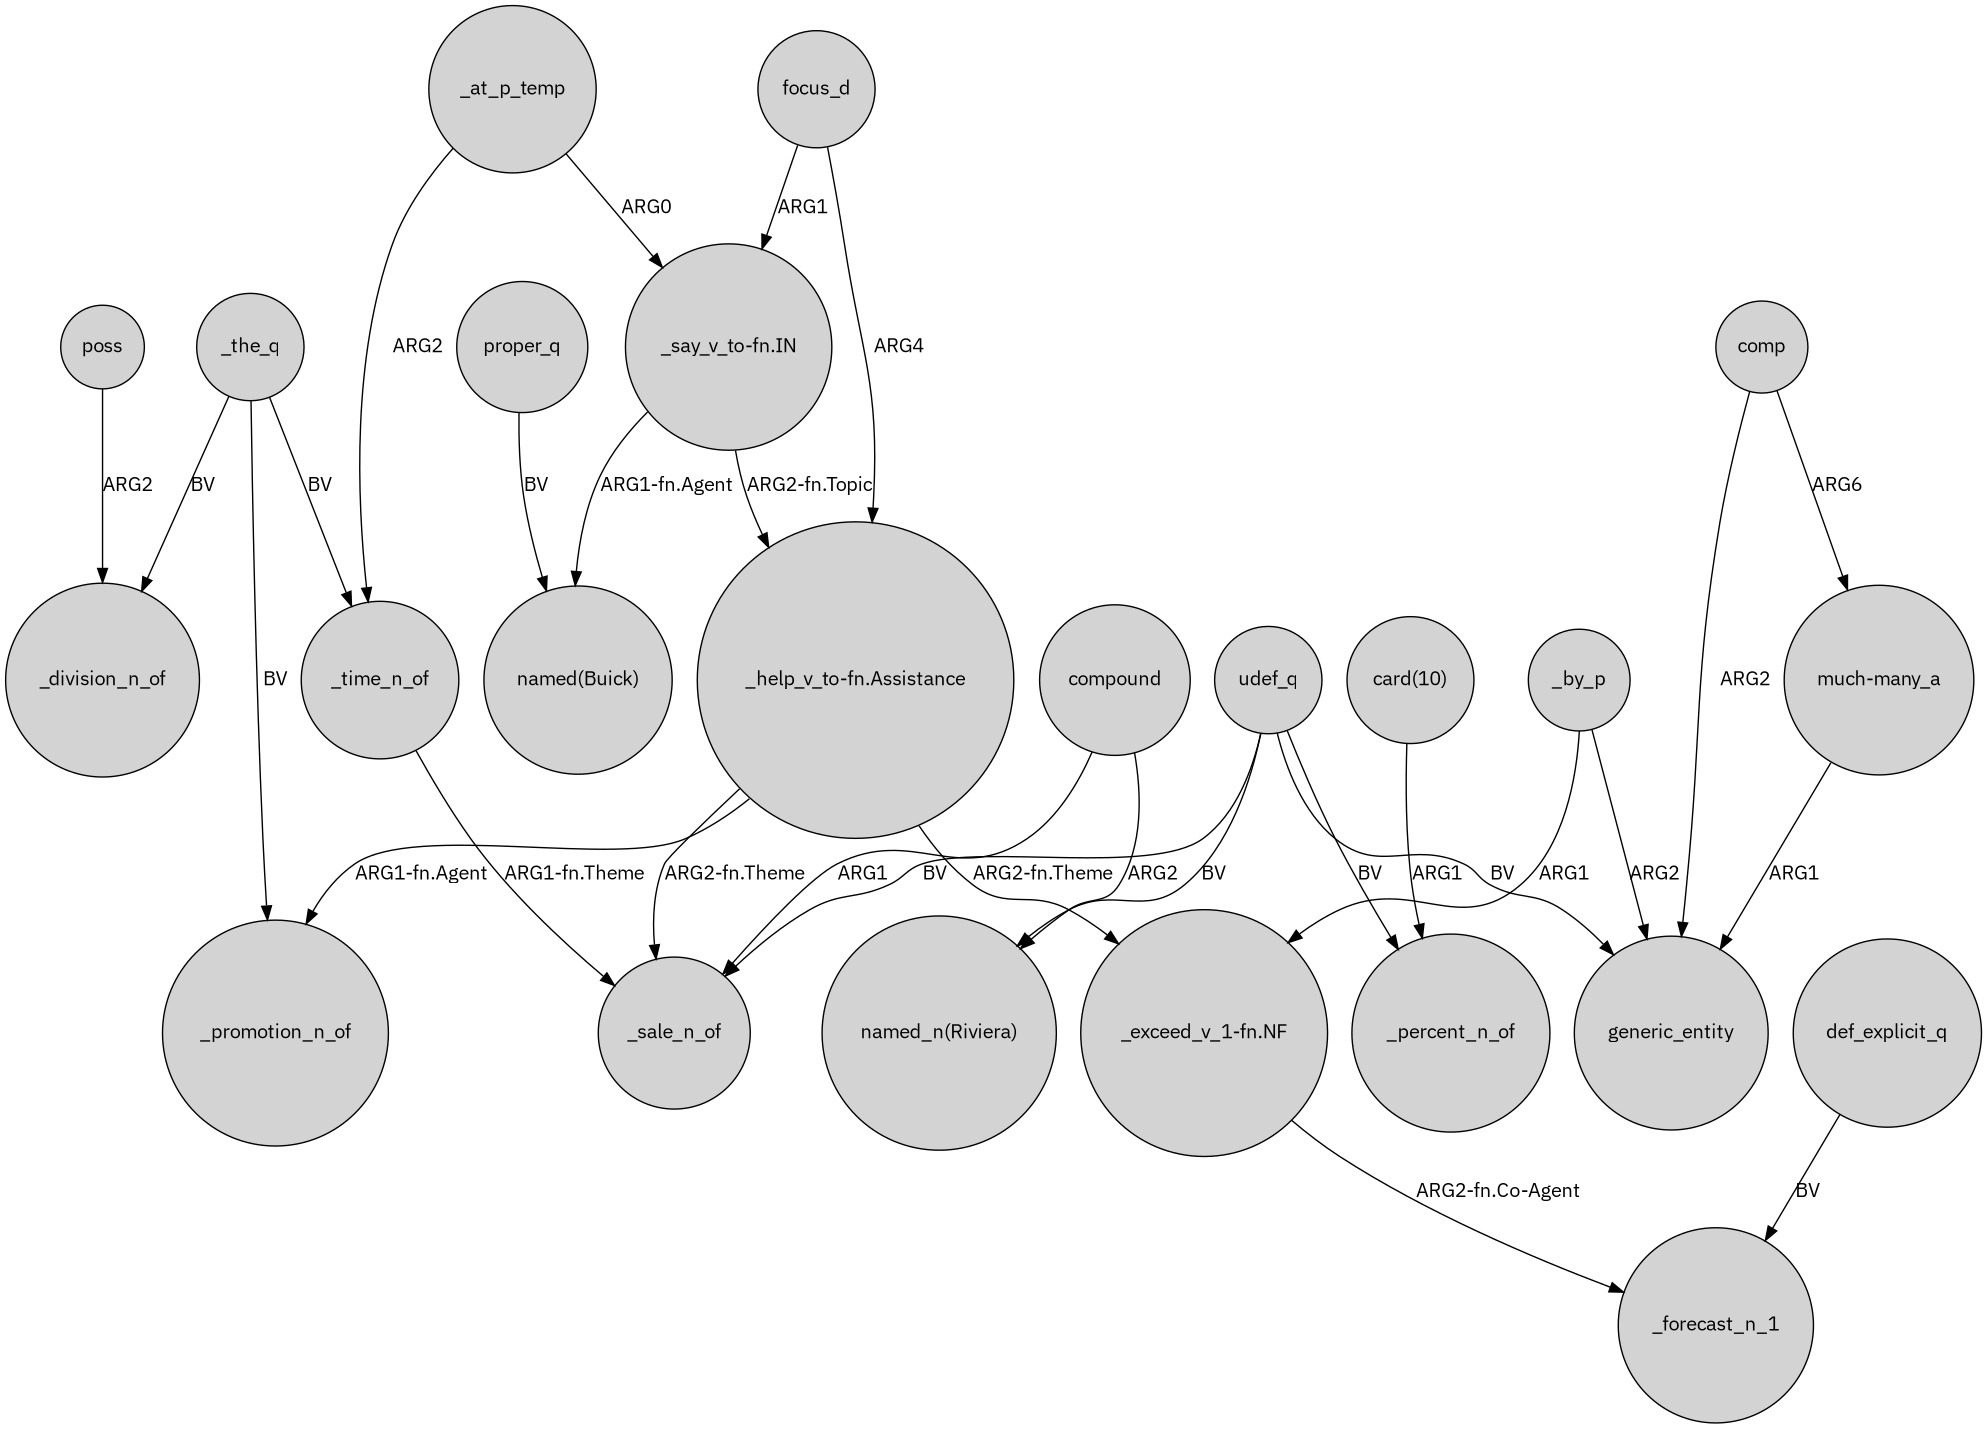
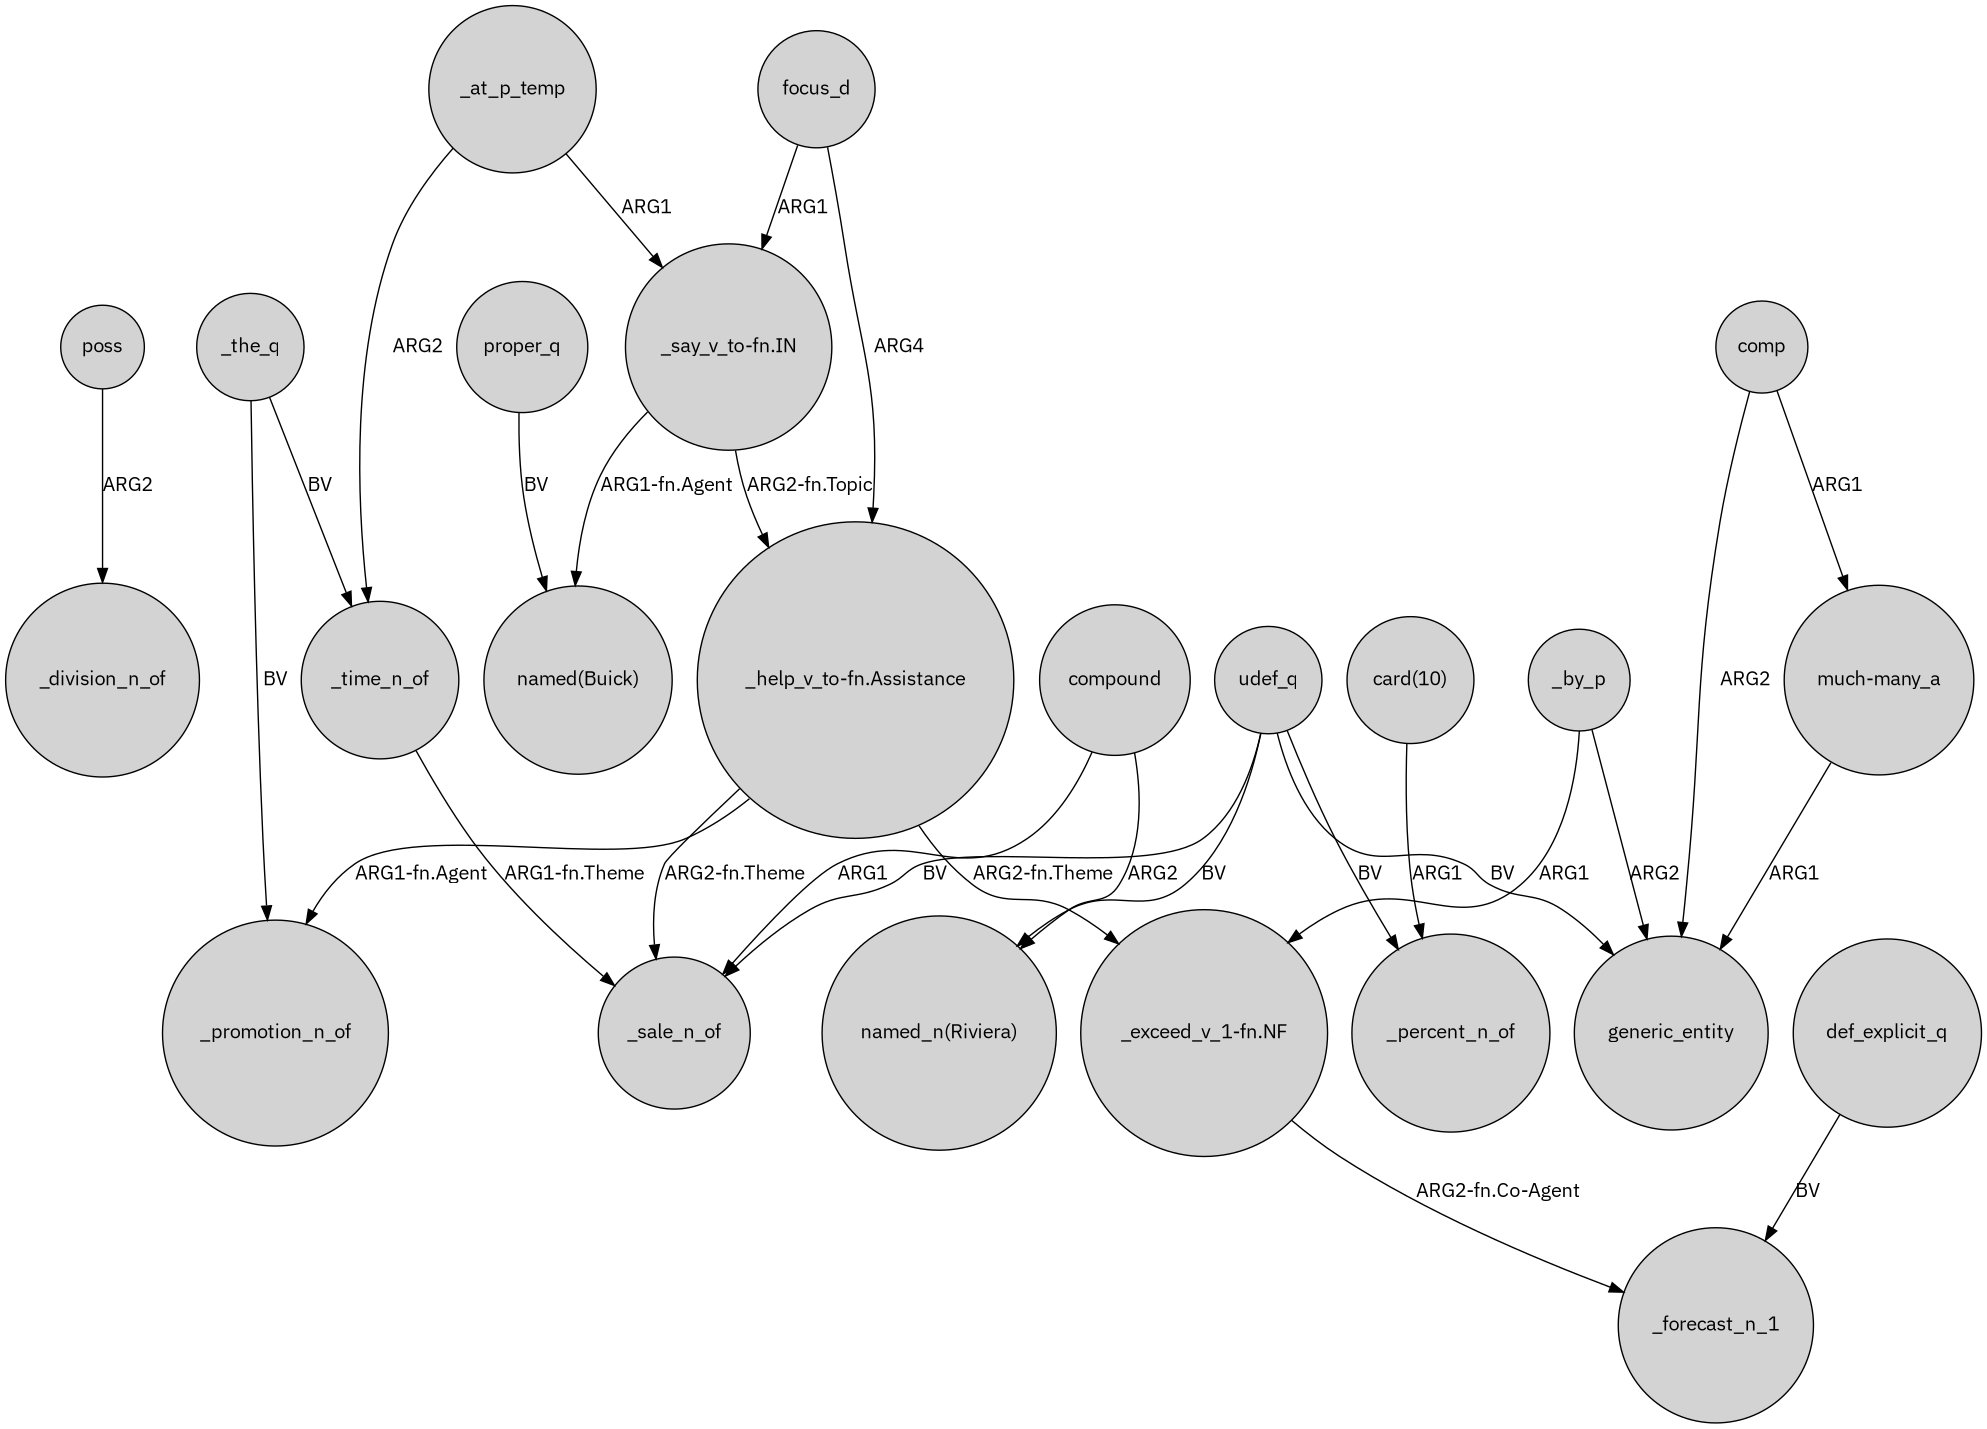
edge "_at_p_temp" -> "_say_v_to-fn.IN": label "ARG0" -> "ARG1"
edge "comp" -> "much-many_a": label "ARG6" -> "ARG1"
edge "_the_q" -> "_division_n_of": removed, label "BV"
